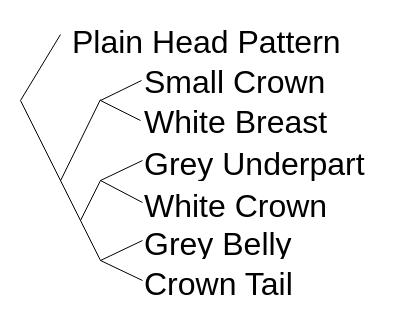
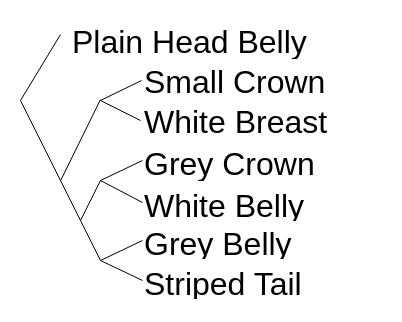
node "Plain Head Pattern": label "Plain Head Pattern" -> "Plain Head Belly"
node "Grey Underpart": label "Grey Underpart" -> "Grey Crown"
node "White Crown": label "White Crown" -> "White Belly"
node "Crown Tail": label "Crown Tail" -> "Striped Tail"
